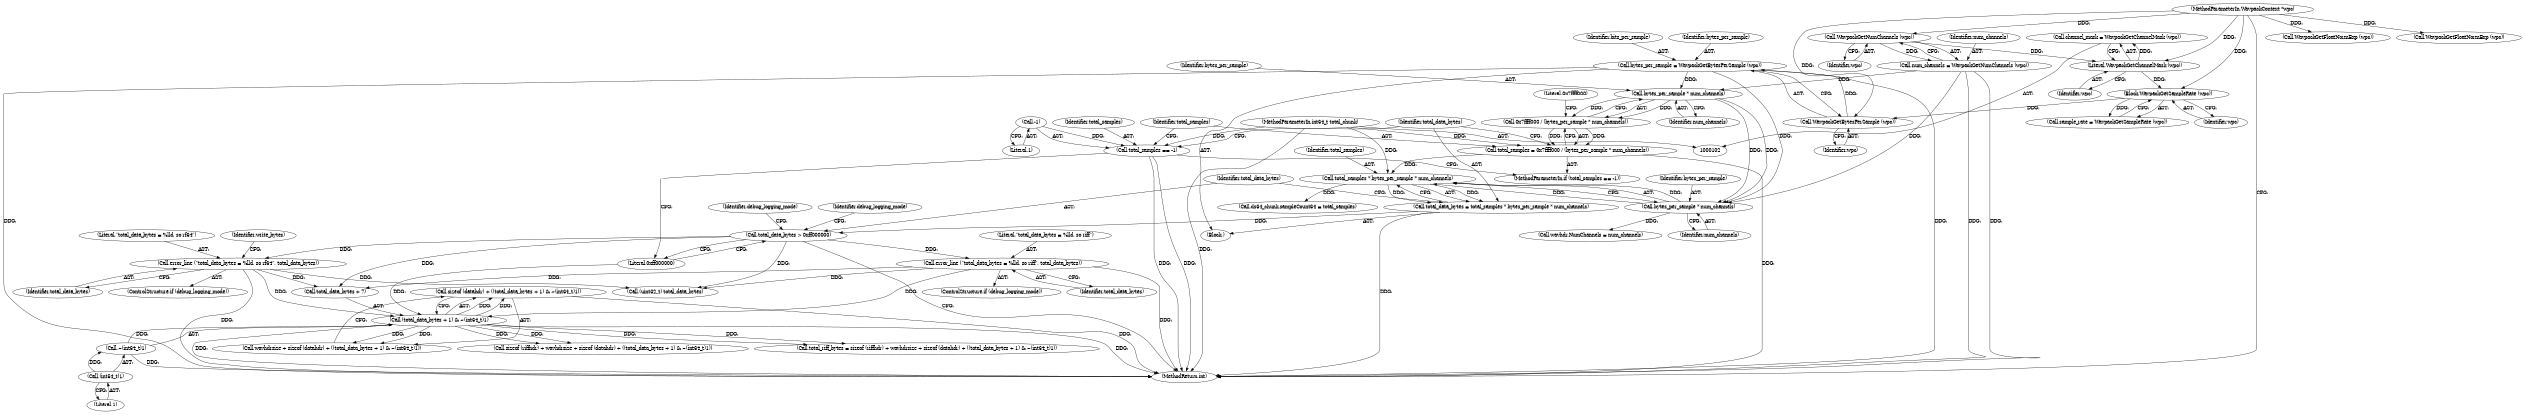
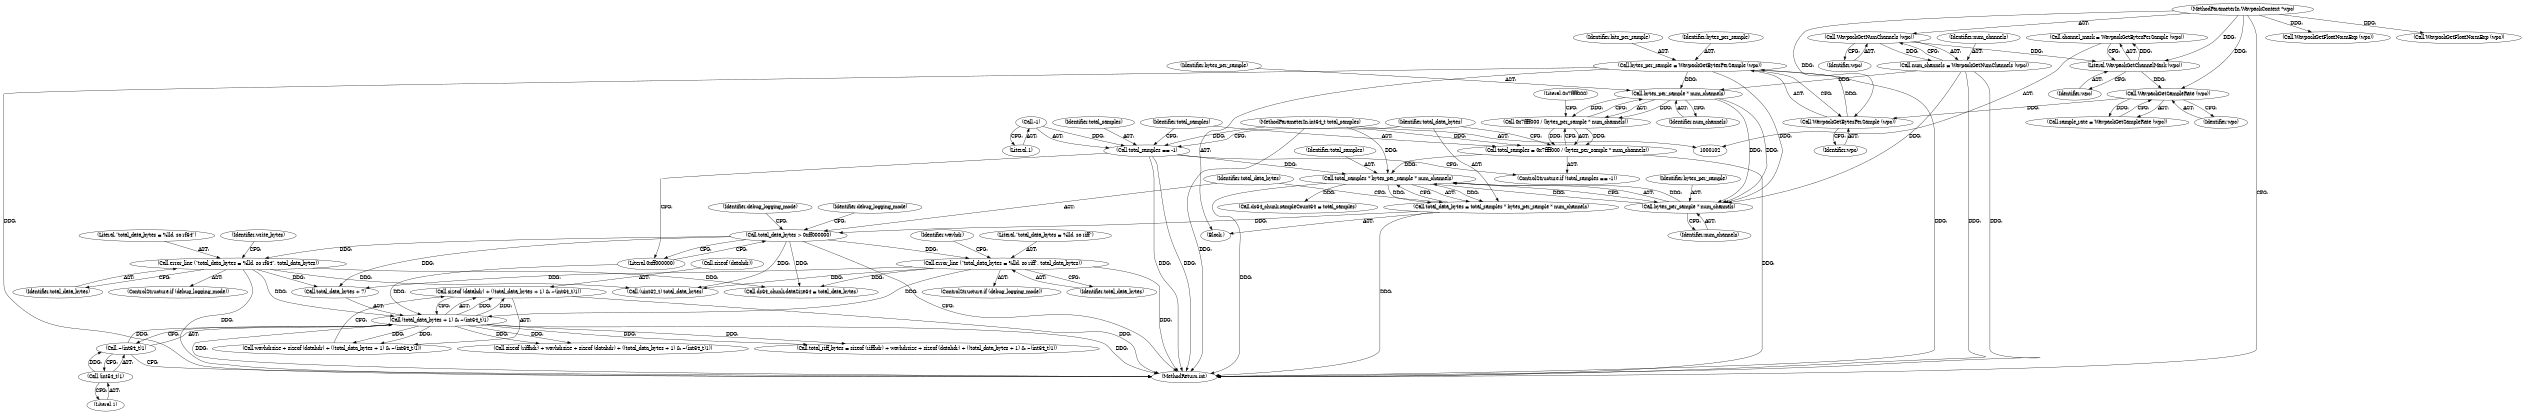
edge "(MethodParameterIn,WavpackContext *wpc)" -> "(Call,WavpackGetNumChannels (wpc))": label "DDG: " -> "AST: "
node "(Call,channel_mask = WavpackGetChannelMask (wpc))": label "(Call,channel_mask = WavpackGetChannelMask (wpc))" -> "(Call,channel_mask = WavpackGetBytesPerSample (wpc))"
node "(Block,WavpackGetSampleRate (wpc))": label "(Block,WavpackGetSampleRate (wpc))" -> "(Call,WavpackGetSampleRate (wpc))"
node "(MethodParameterIn,int64_t total_chunk)": label "(MethodParameterIn,int64_t total_chunk)" -> "(MethodParameterIn,int64_t total_samples)"
edge "(Call,total_samples == -1)" -> "(Call,total_samples * bytes_per_sample * num_channels)": added, label "DDG:"
node "(MethodParameterIn,if (total_samples == -1))": label "(MethodParameterIn,if (total_samples == -1))" -> "(ControlStructure,if (total_samples == -1))"
edge "(Call,total_samples * bytes_per_sample * num_channels)" -> "(MethodReturn,int)": added, label "DDG:"
node "(Identifier,wavhdr)": added
node "(Call,wavhdr.NumChannels = num_channels)": removed
node "(Call,sizeof (datahdr))": added
node "(Call,ds64_chunk.dataSize64 = total_data_bytes)": added
edge "(Call,(total_data_bytes + 1) & ~(int64_t)1)" -> "(Call,~(int64_t)1)": added, label "CFG:"
edge "(Call,~(int64_t)1)" -> "(Call,(int54_t)1)": added, label "CFG:"
edge "(Call,~(int64_t)1)" -> "(MethodReturn,int)": label "DDG: " -> "CFG: "
